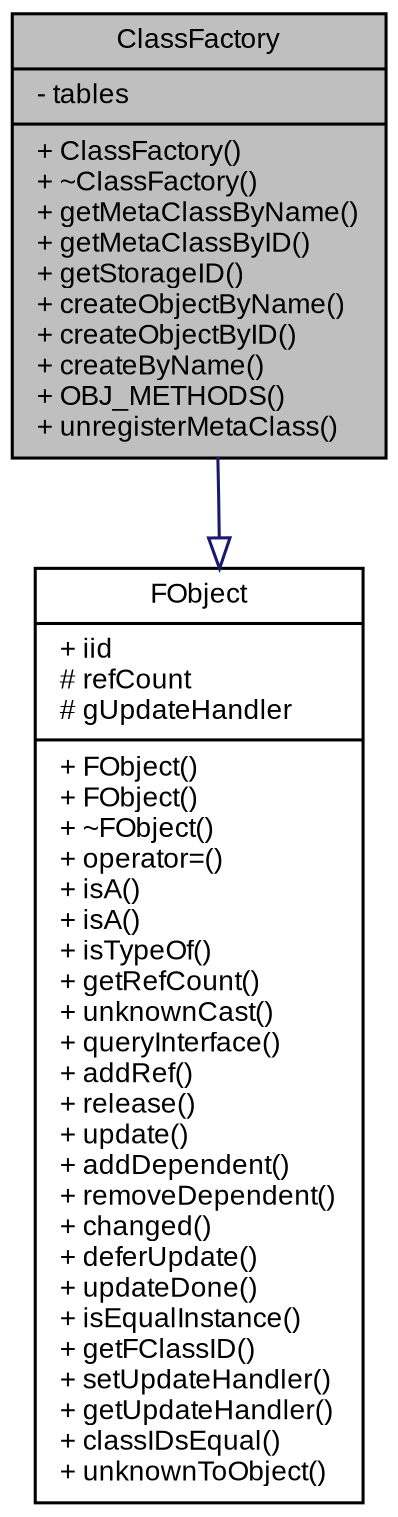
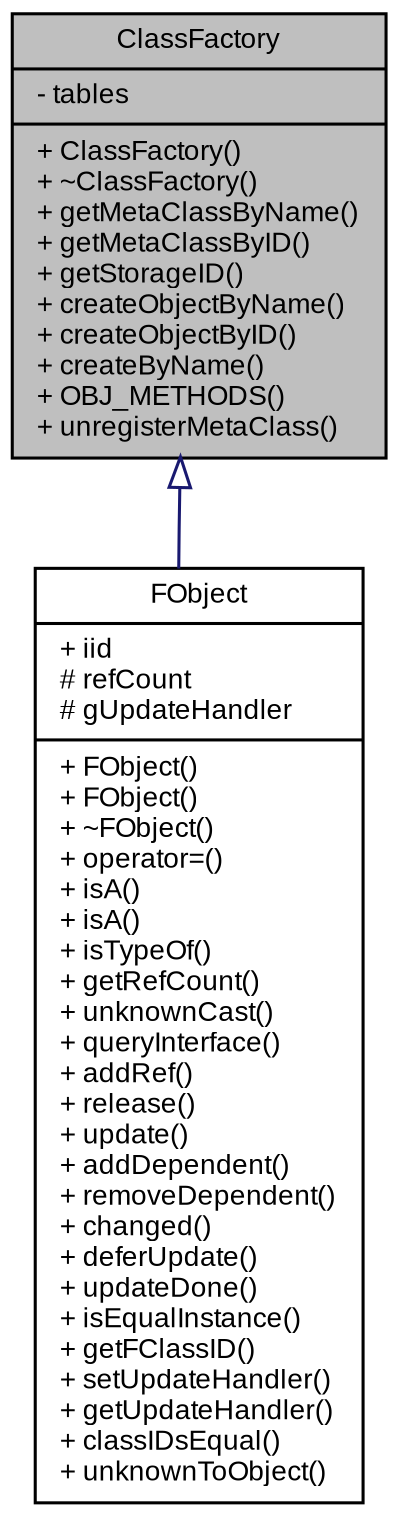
edge "ClassFactory" -> "FObject": reversed
